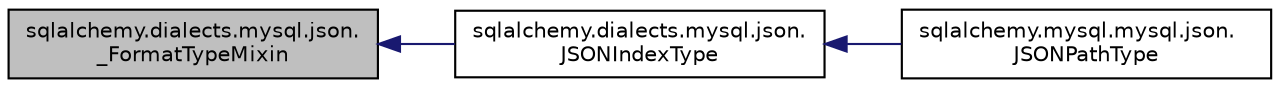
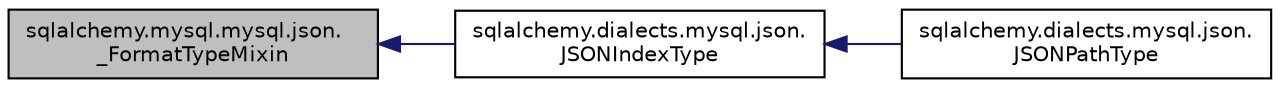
node "sqlalchemy.dialects.mysql.json. _FormatTypeMixin": label "sqlalchemy.dialects.mysql.json. _FormatTypeMixin" -> "sqlalchemy.mysql.mysql.json. _FormatTypeMixin"
node "sqlalchemy.mysql.mysql.json. JSONPathType": label "sqlalchemy.mysql.mysql.json. JSONPathType" -> "sqlalchemy.dialects.mysql.json. JSONPathType"
